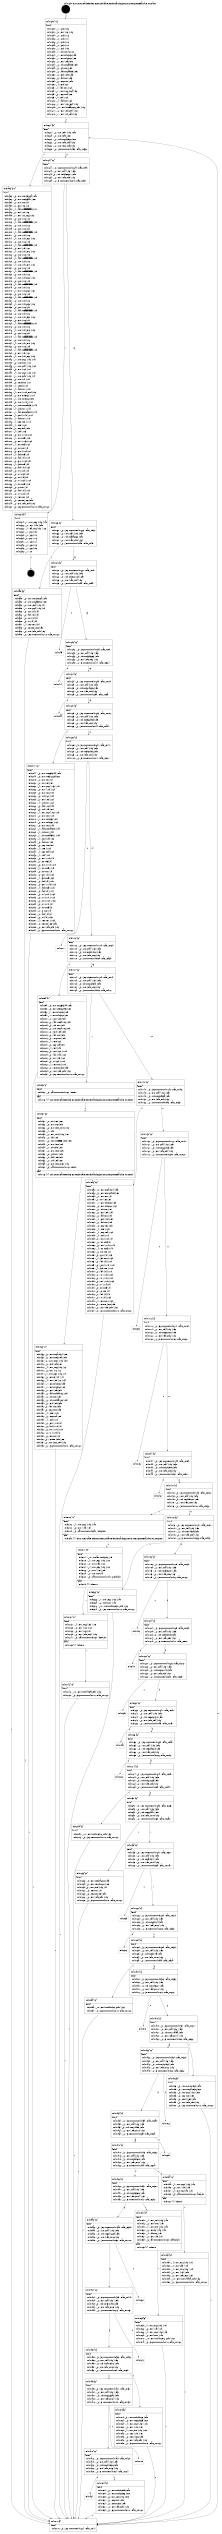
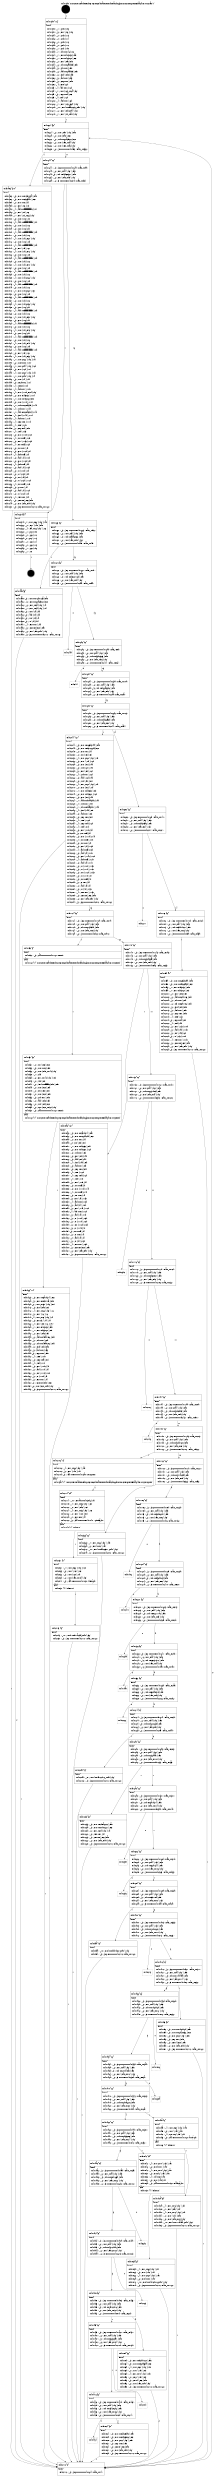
node "0x4022aa": removed
edge "0x401708 [28]" -> "0x401724 [28]": now "0x402044 [181]" -> "0x401724 [28]"
